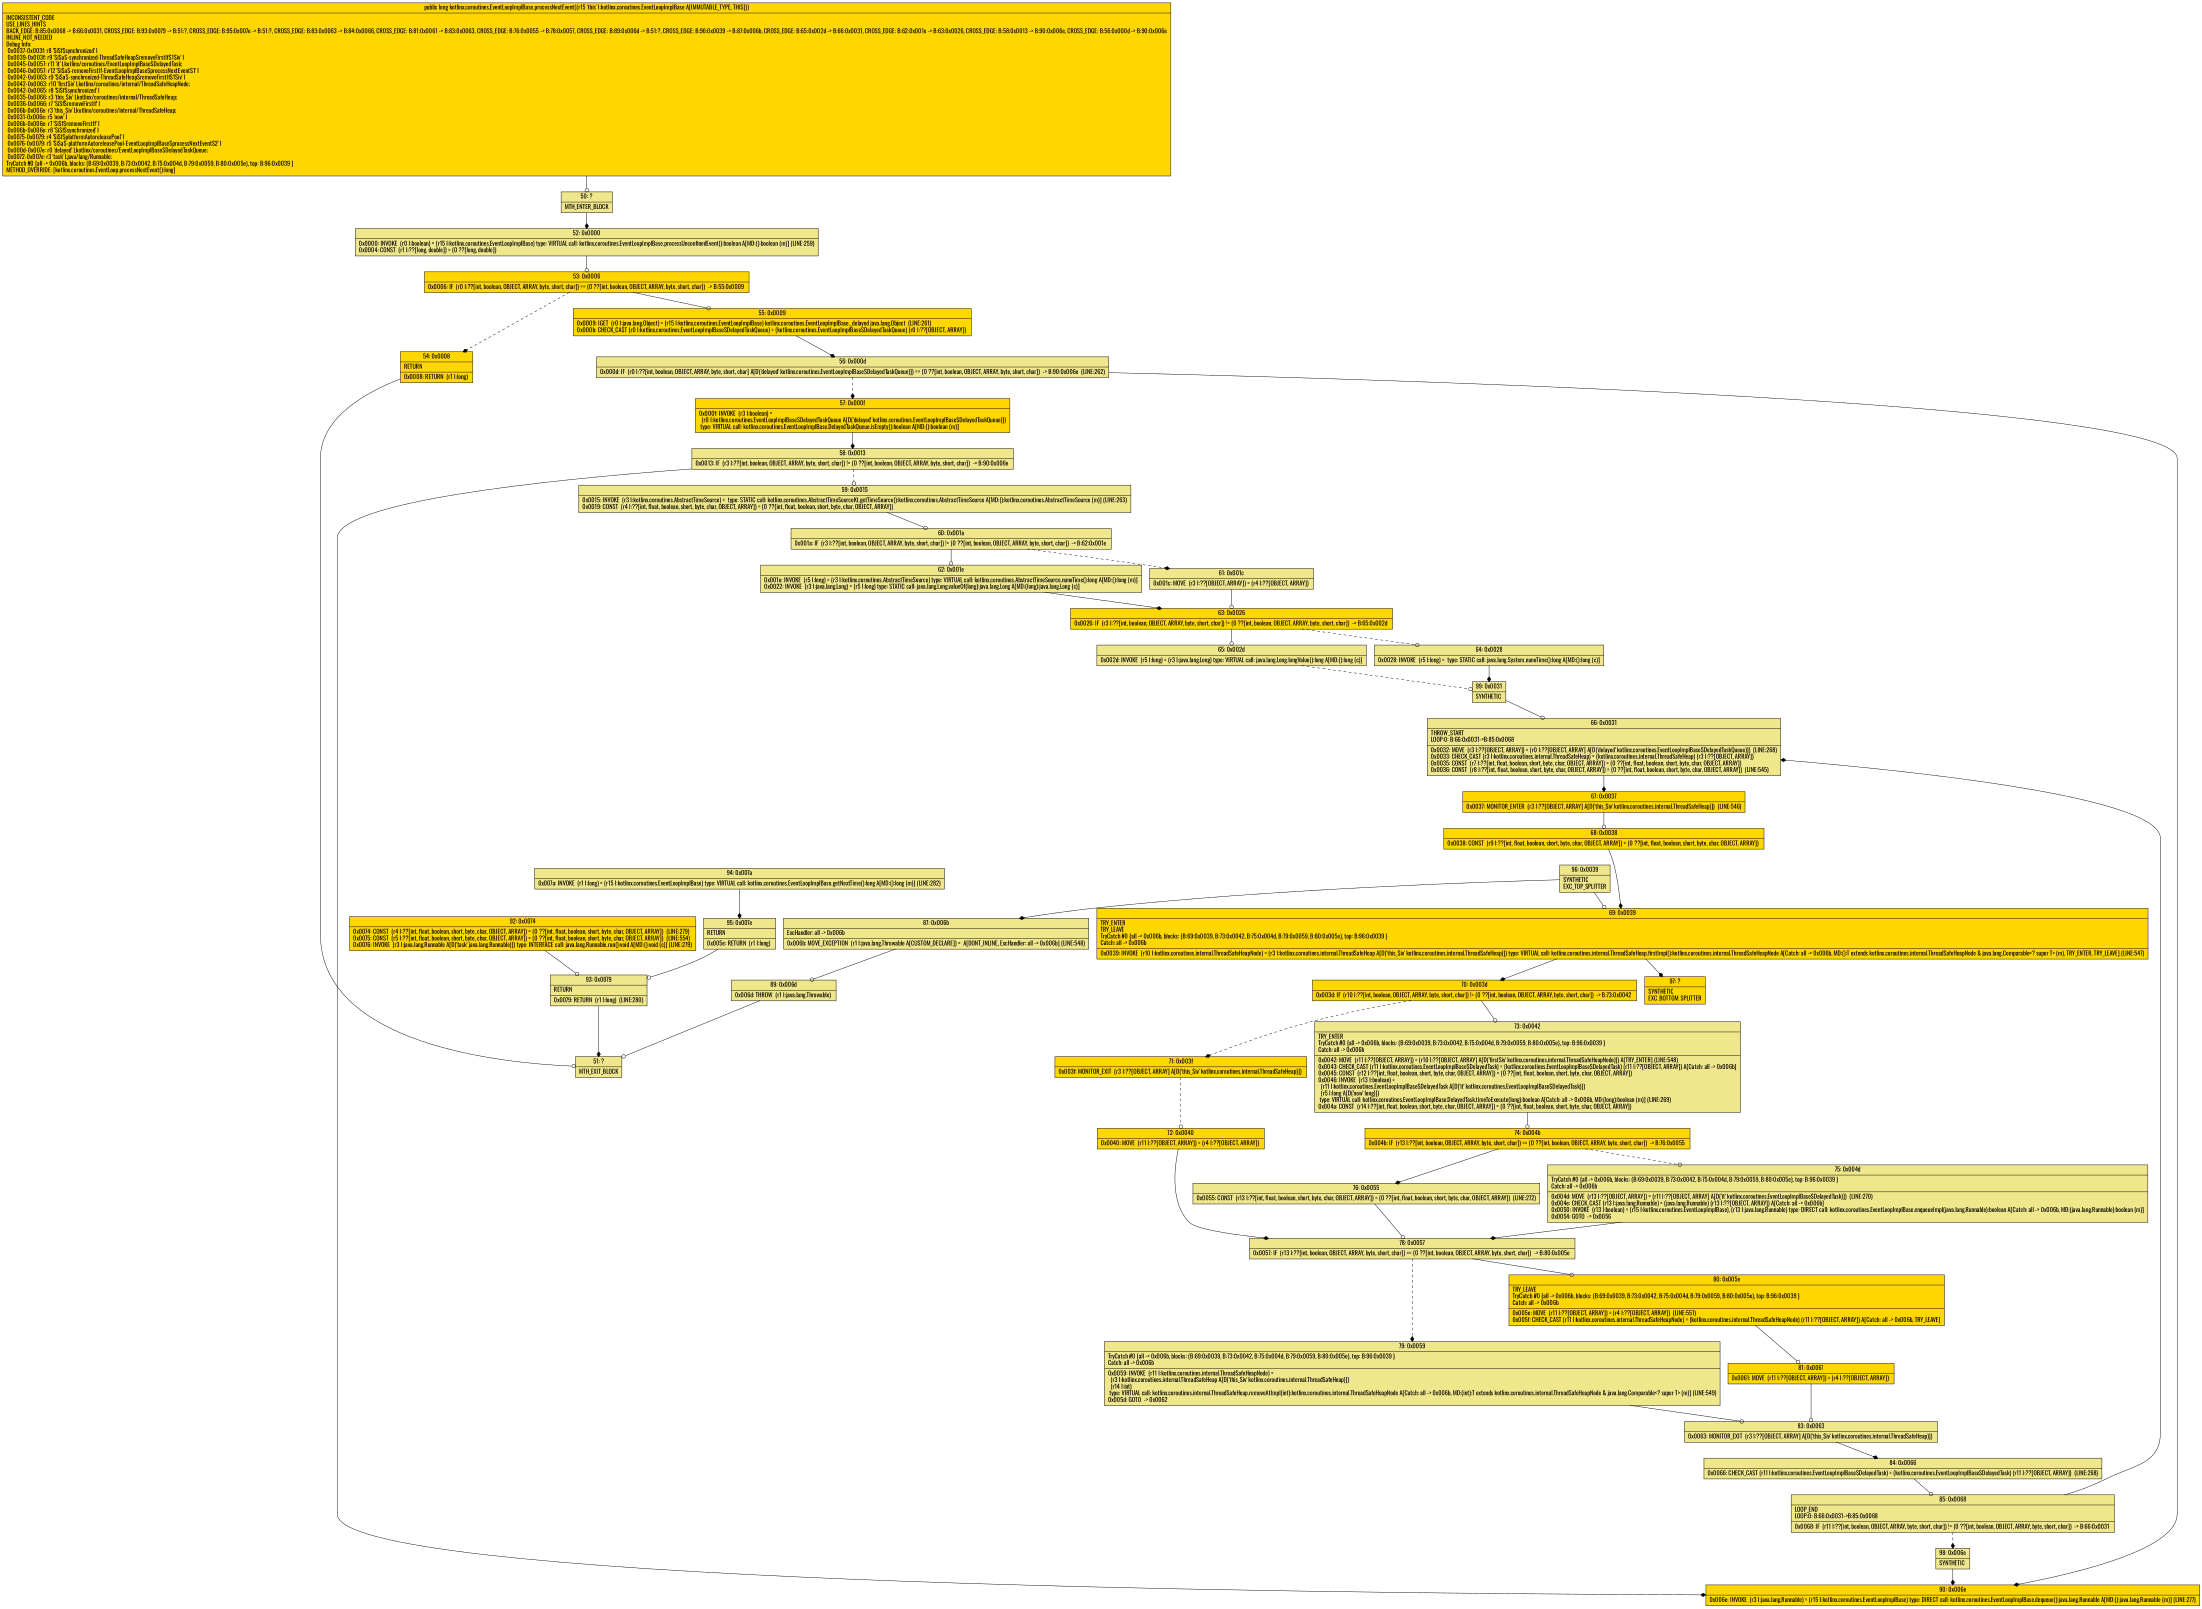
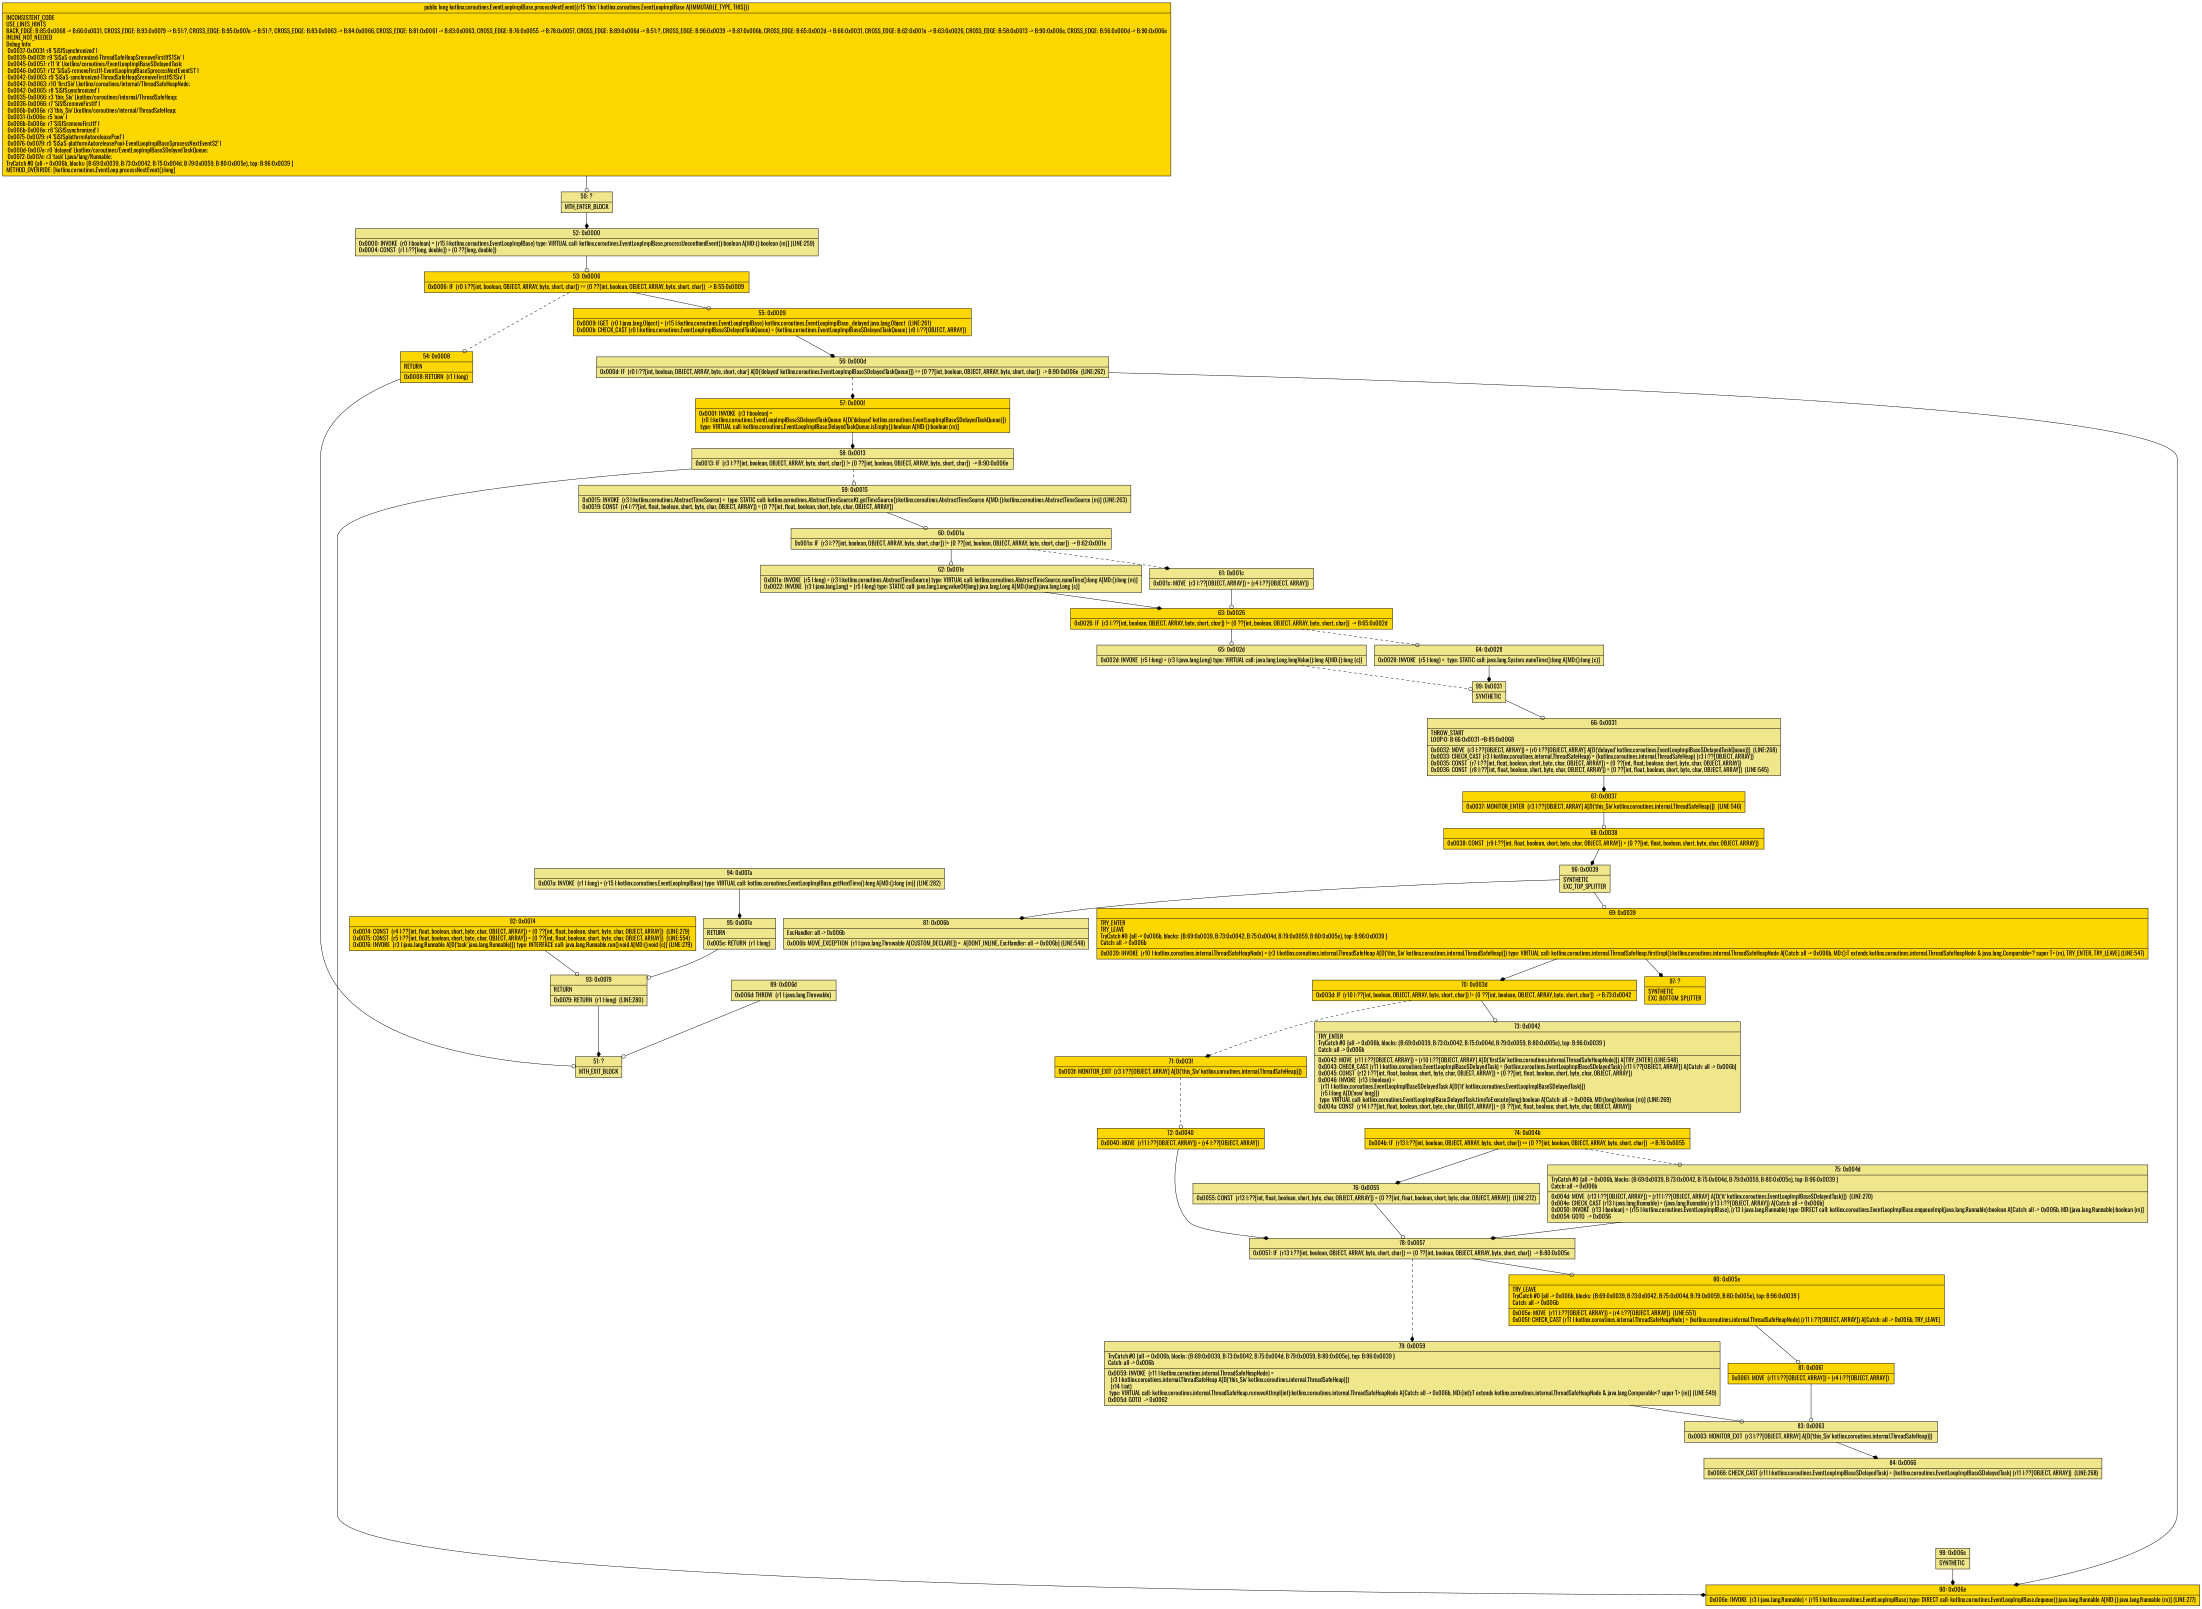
edge "53: 0x0006" -> "54: 0x0008": arrowhead diamond -> odot
edge "68: 0x0038" -> "69: 0x0039": now "68: 0x0038" -> "96: 0x0039"
edge "87: 0x006b" -> "89: 0x006d": removed
edge "73: 0x0042" -> "74: 0x004b": removed
node "85: 0x0068": removed
